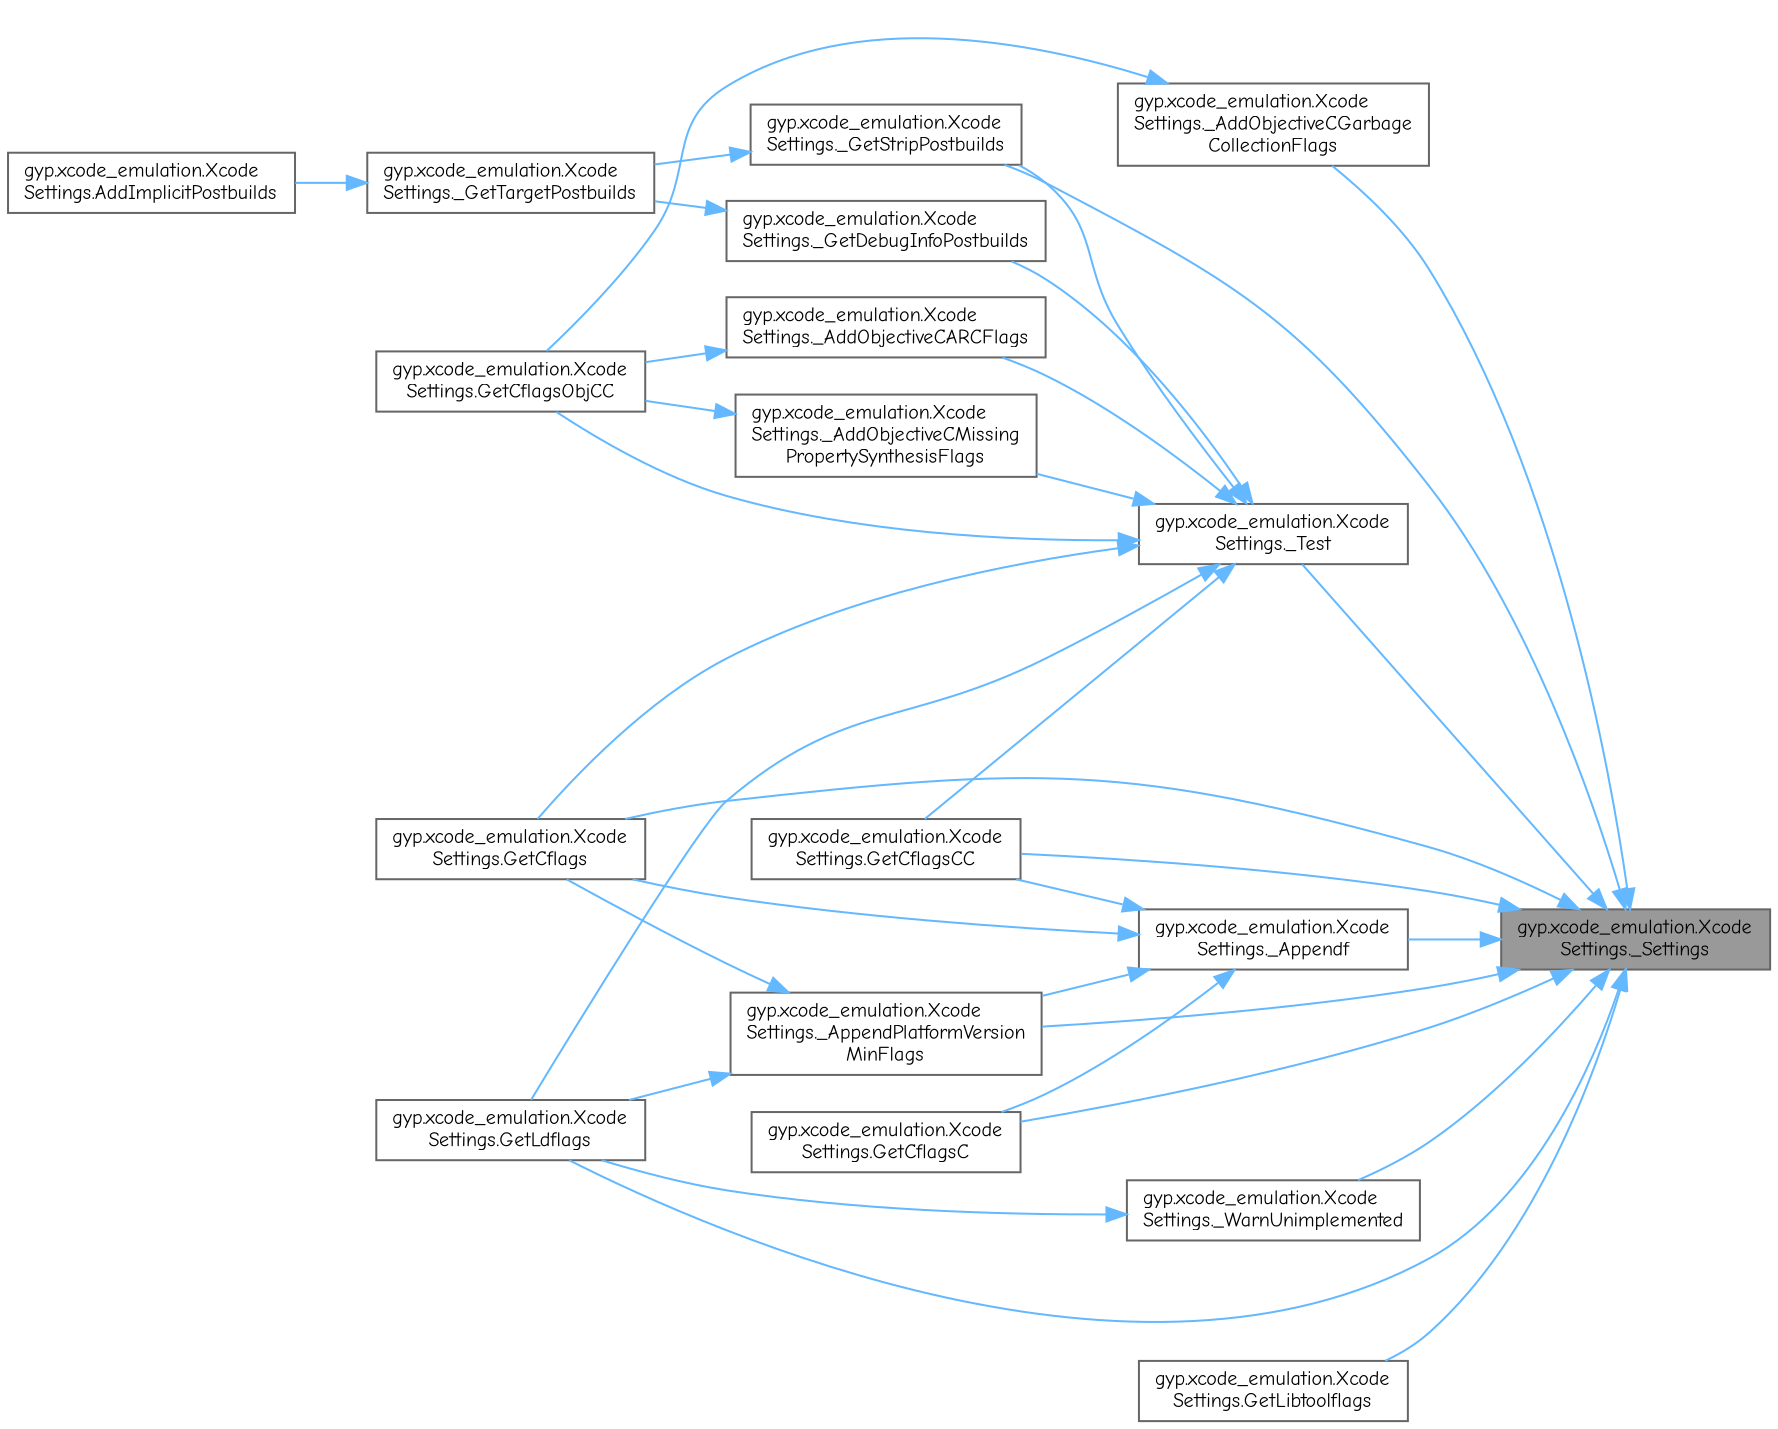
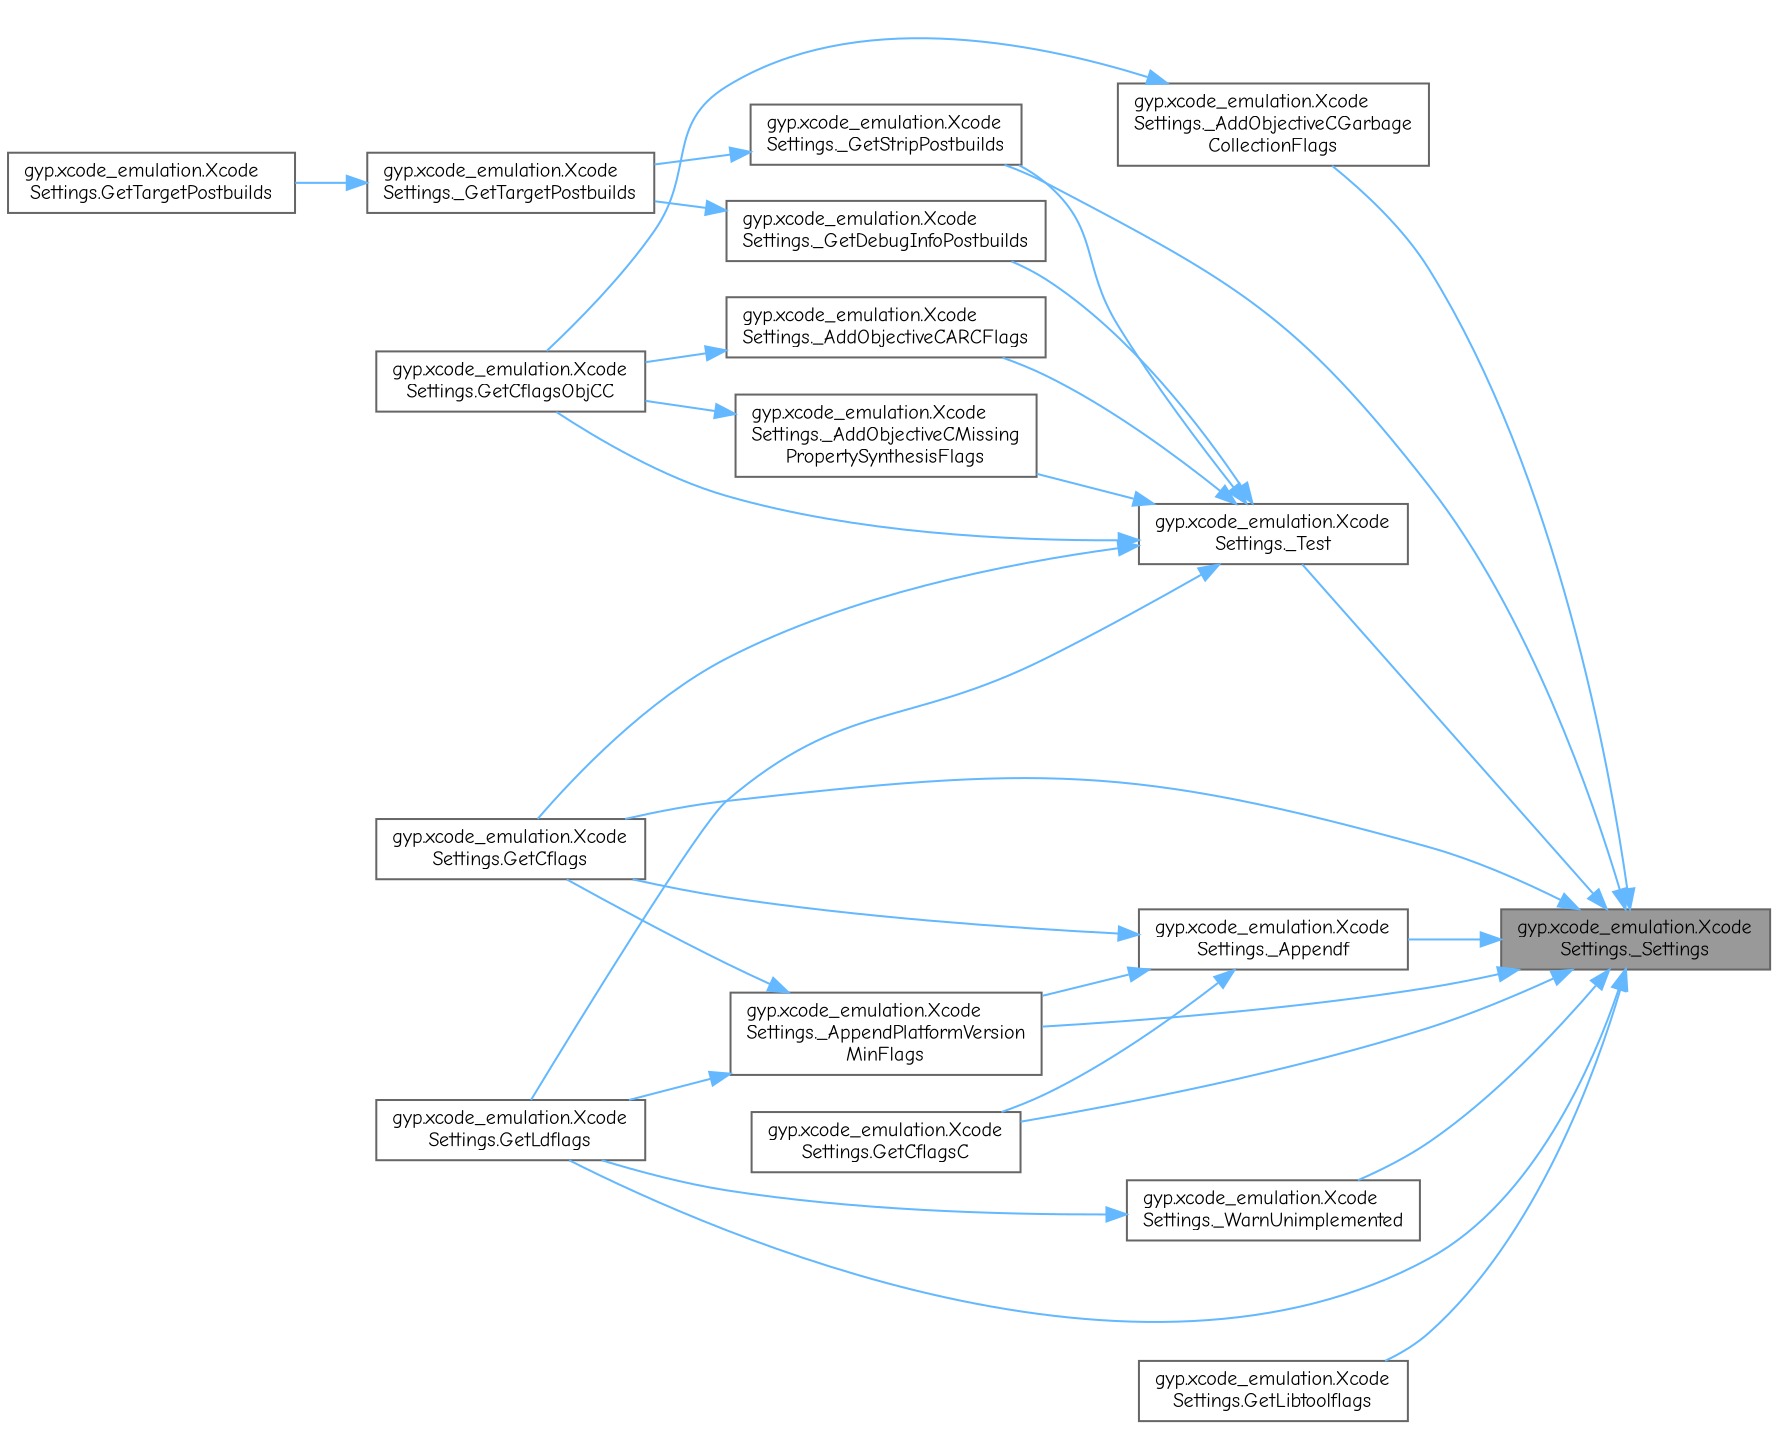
node "gyp.xcode_emulation.Xcode Settings.AddImplicitPostbuilds": label "gyp.xcode_emulation.Xcode Settings.AddImplicitPostbuilds" -> "gyp.xcode_emulation.Xcode Settings.GetTargetPostbuilds"
node "gyp.xcode_emulation.Xcode Settings.GetCflagsCC": removed
